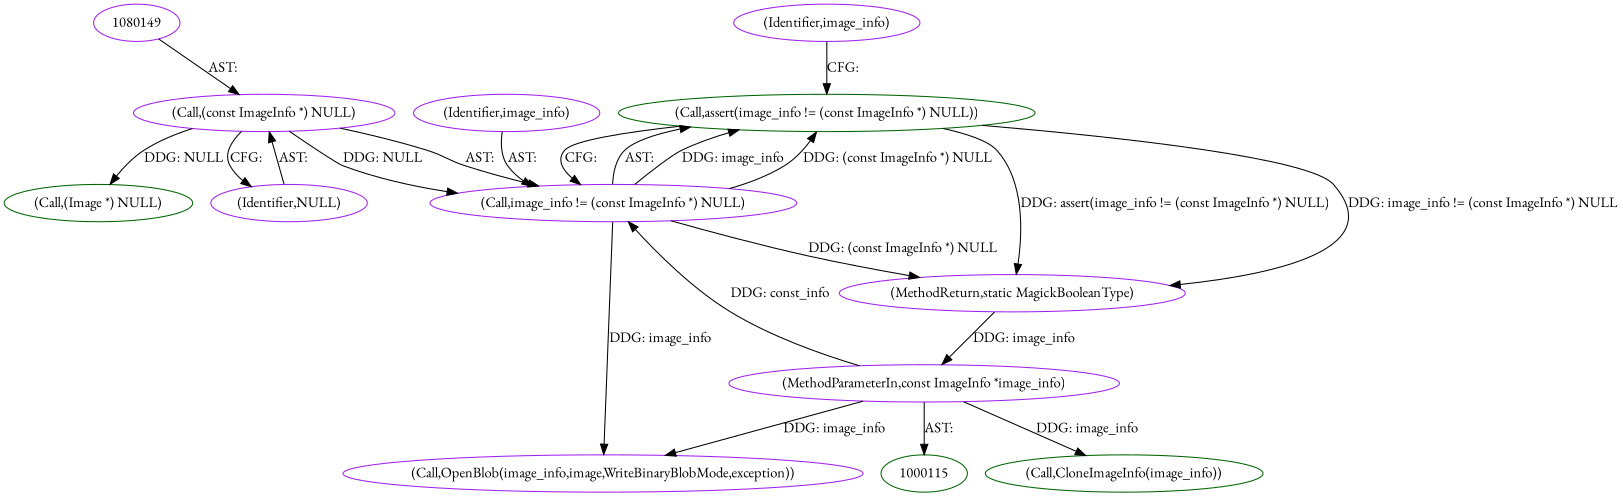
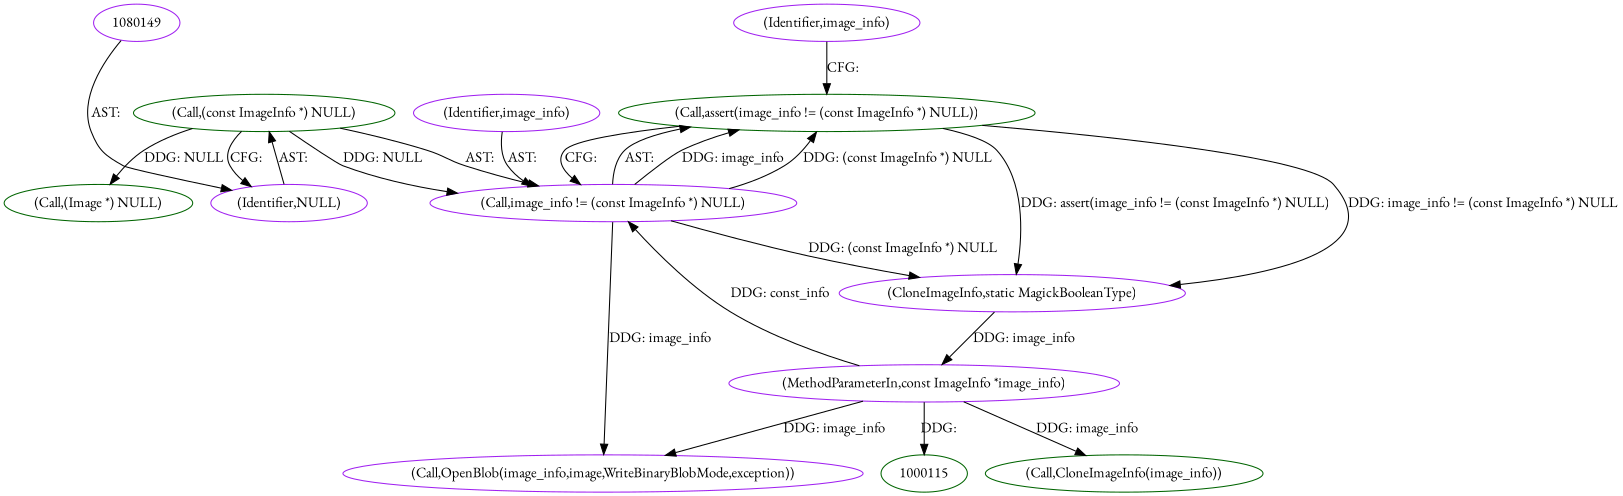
edge "1080149" -> "(Call,(const ImageInfo *) NULL)": now "1080149" -> "(Identifier,NULL)"
node "(Call,(const ImageInfo *) NULL)": color purple -> darkgreen
node "(MethodReturn,static MagickBooleanType)": label "(MethodReturn,static MagickBooleanType)" -> "(CloneImageInfo,static MagickBooleanType)"
edge "(MethodParameterIn,const ImageInfo *image_info)" -> "1000115": label "AST: " -> "DDG: "
